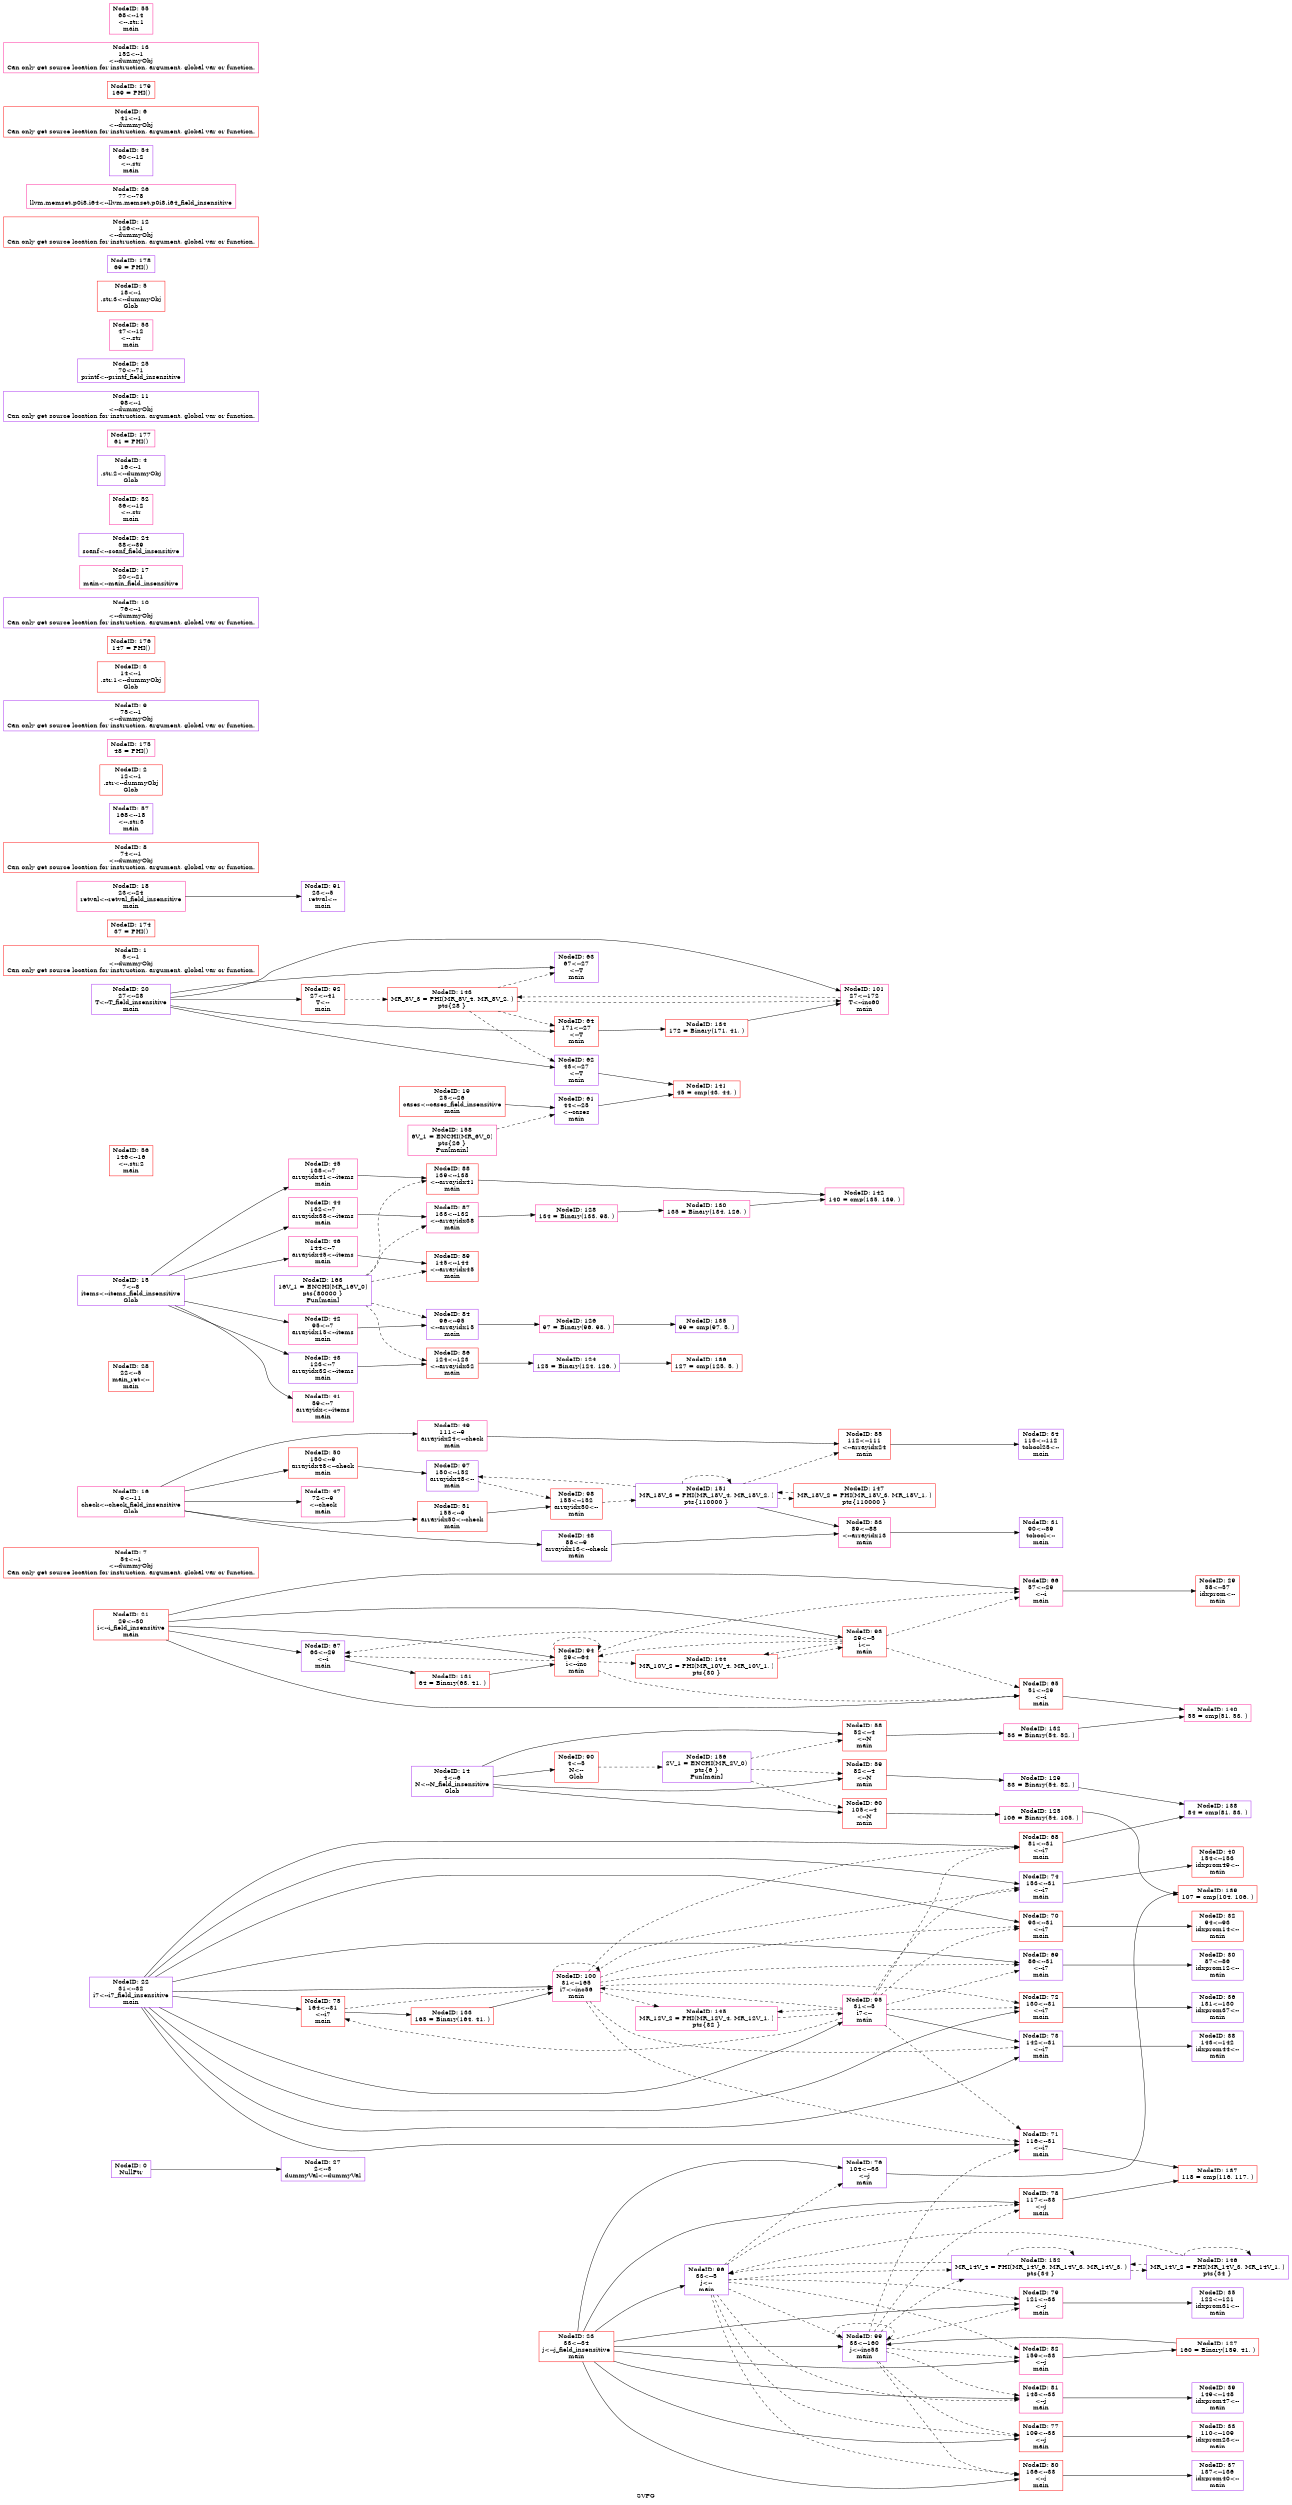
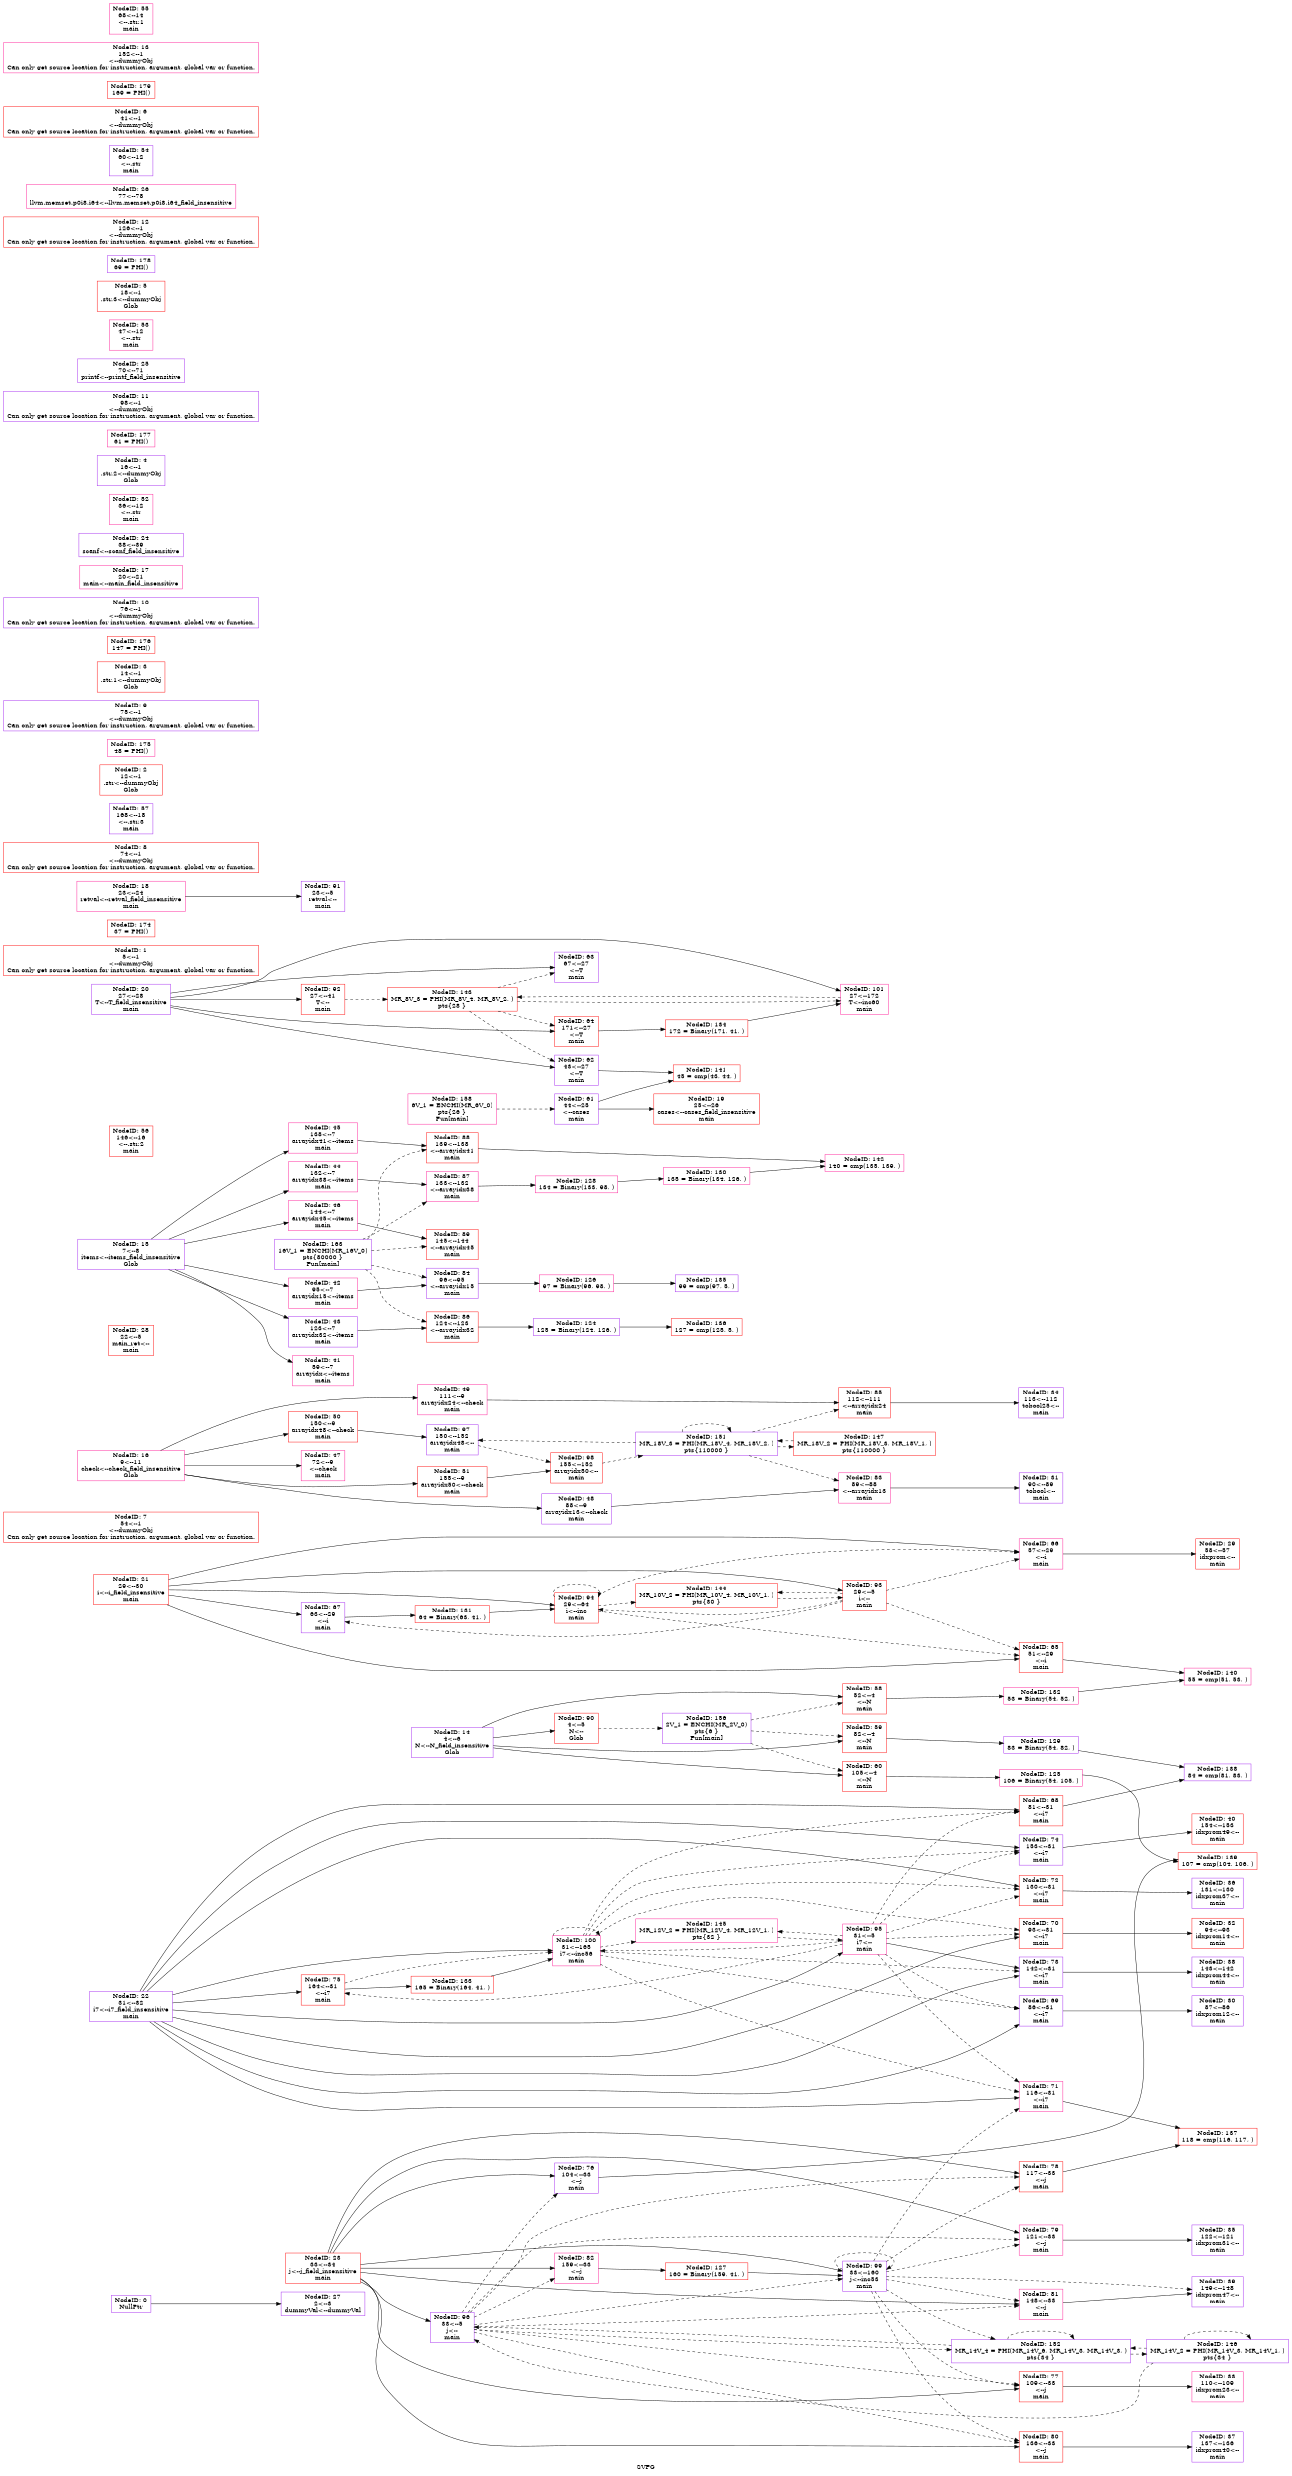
edge "NodeID: 19" -> "NodeID: 61": reversed
edge "NodeID: 151" -> "NodeID: 83": style solid -> dashed
edge "NodeID: 94" -> "NodeID: 67": removed
edge "NodeID: 99" -> "NodeID: 82": now "NodeID: 99" -> "NodeID: 39"
